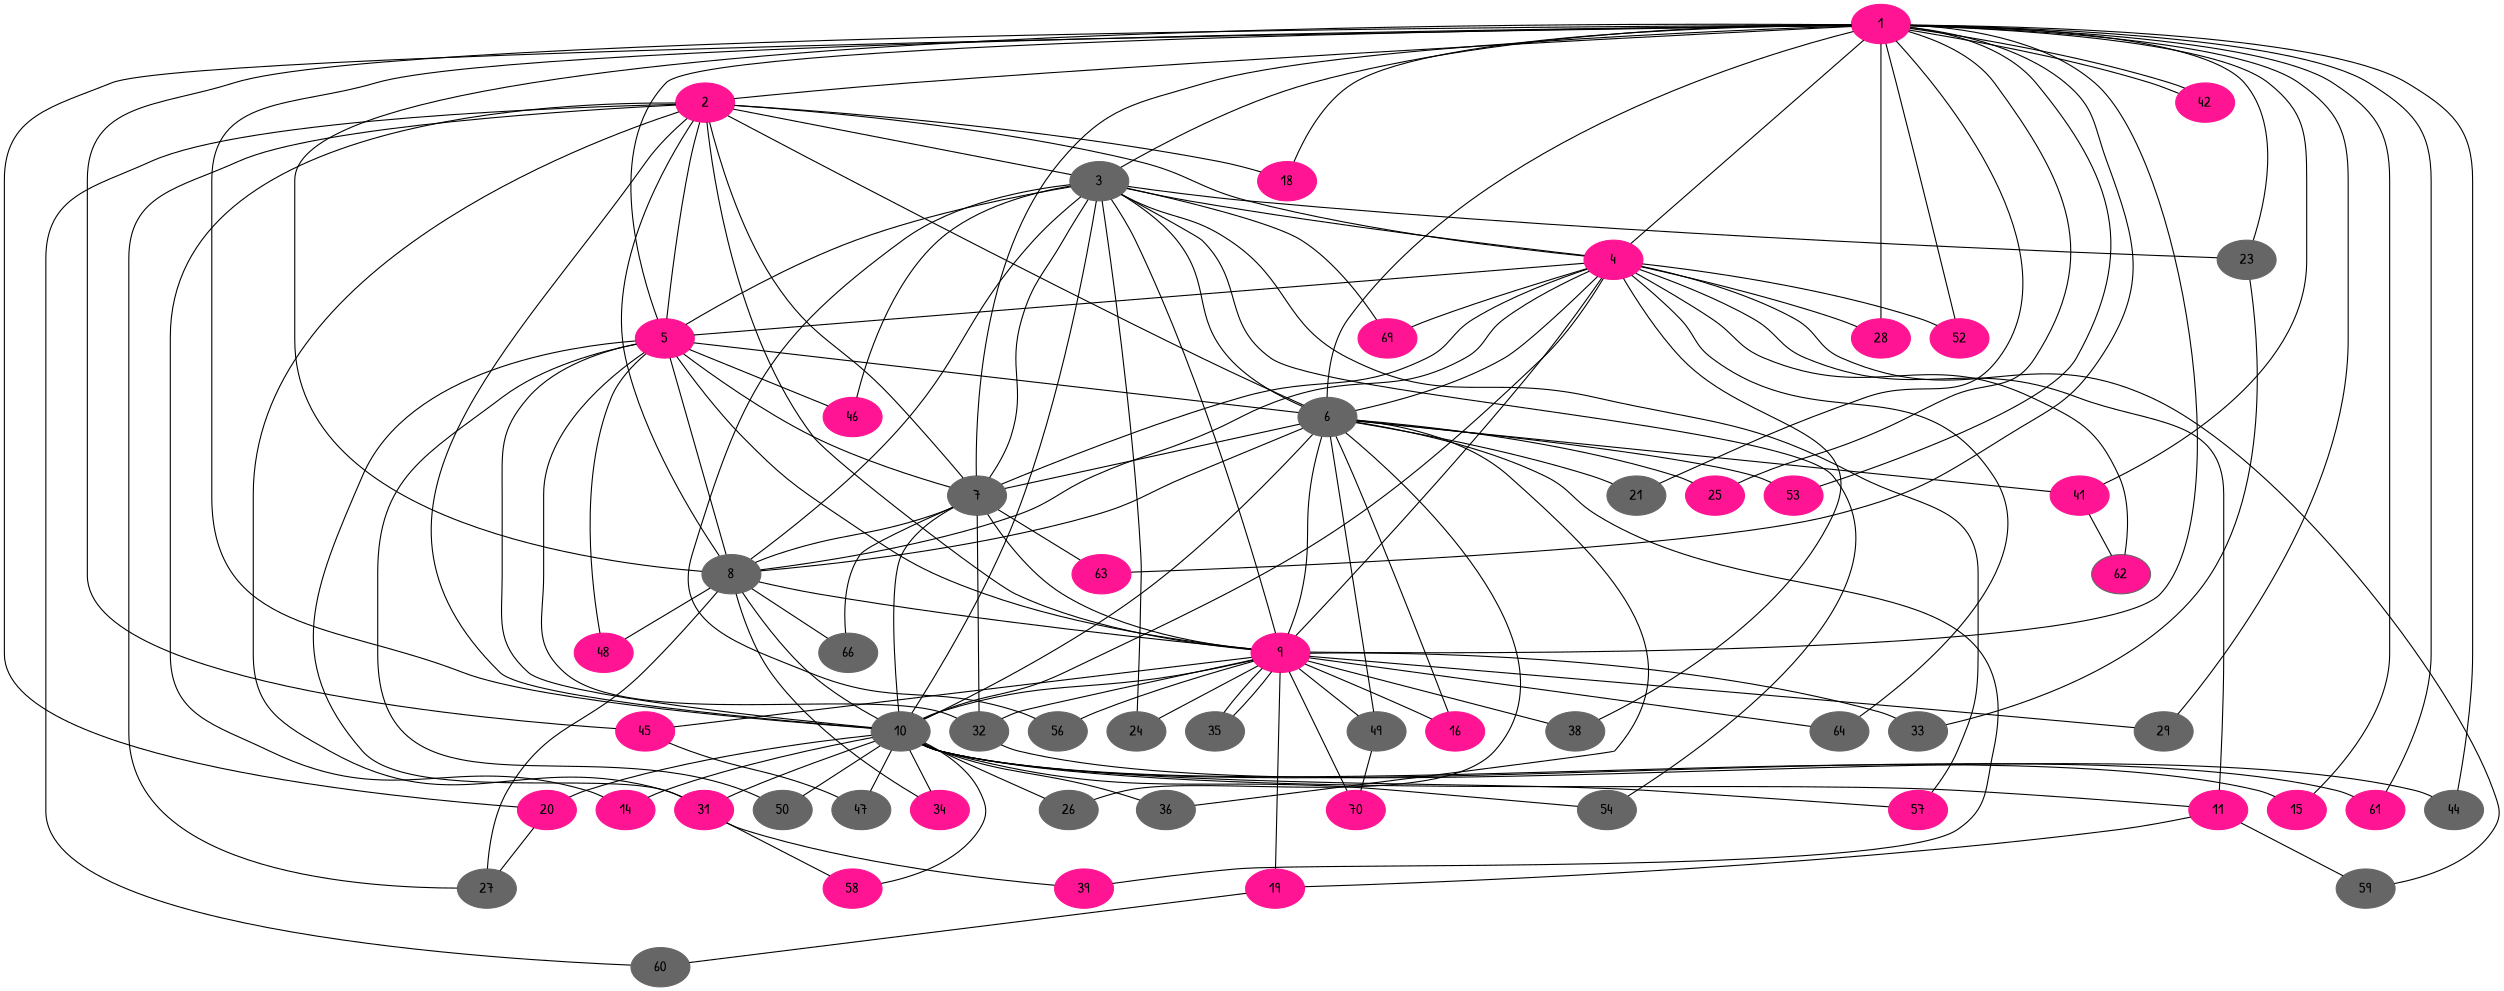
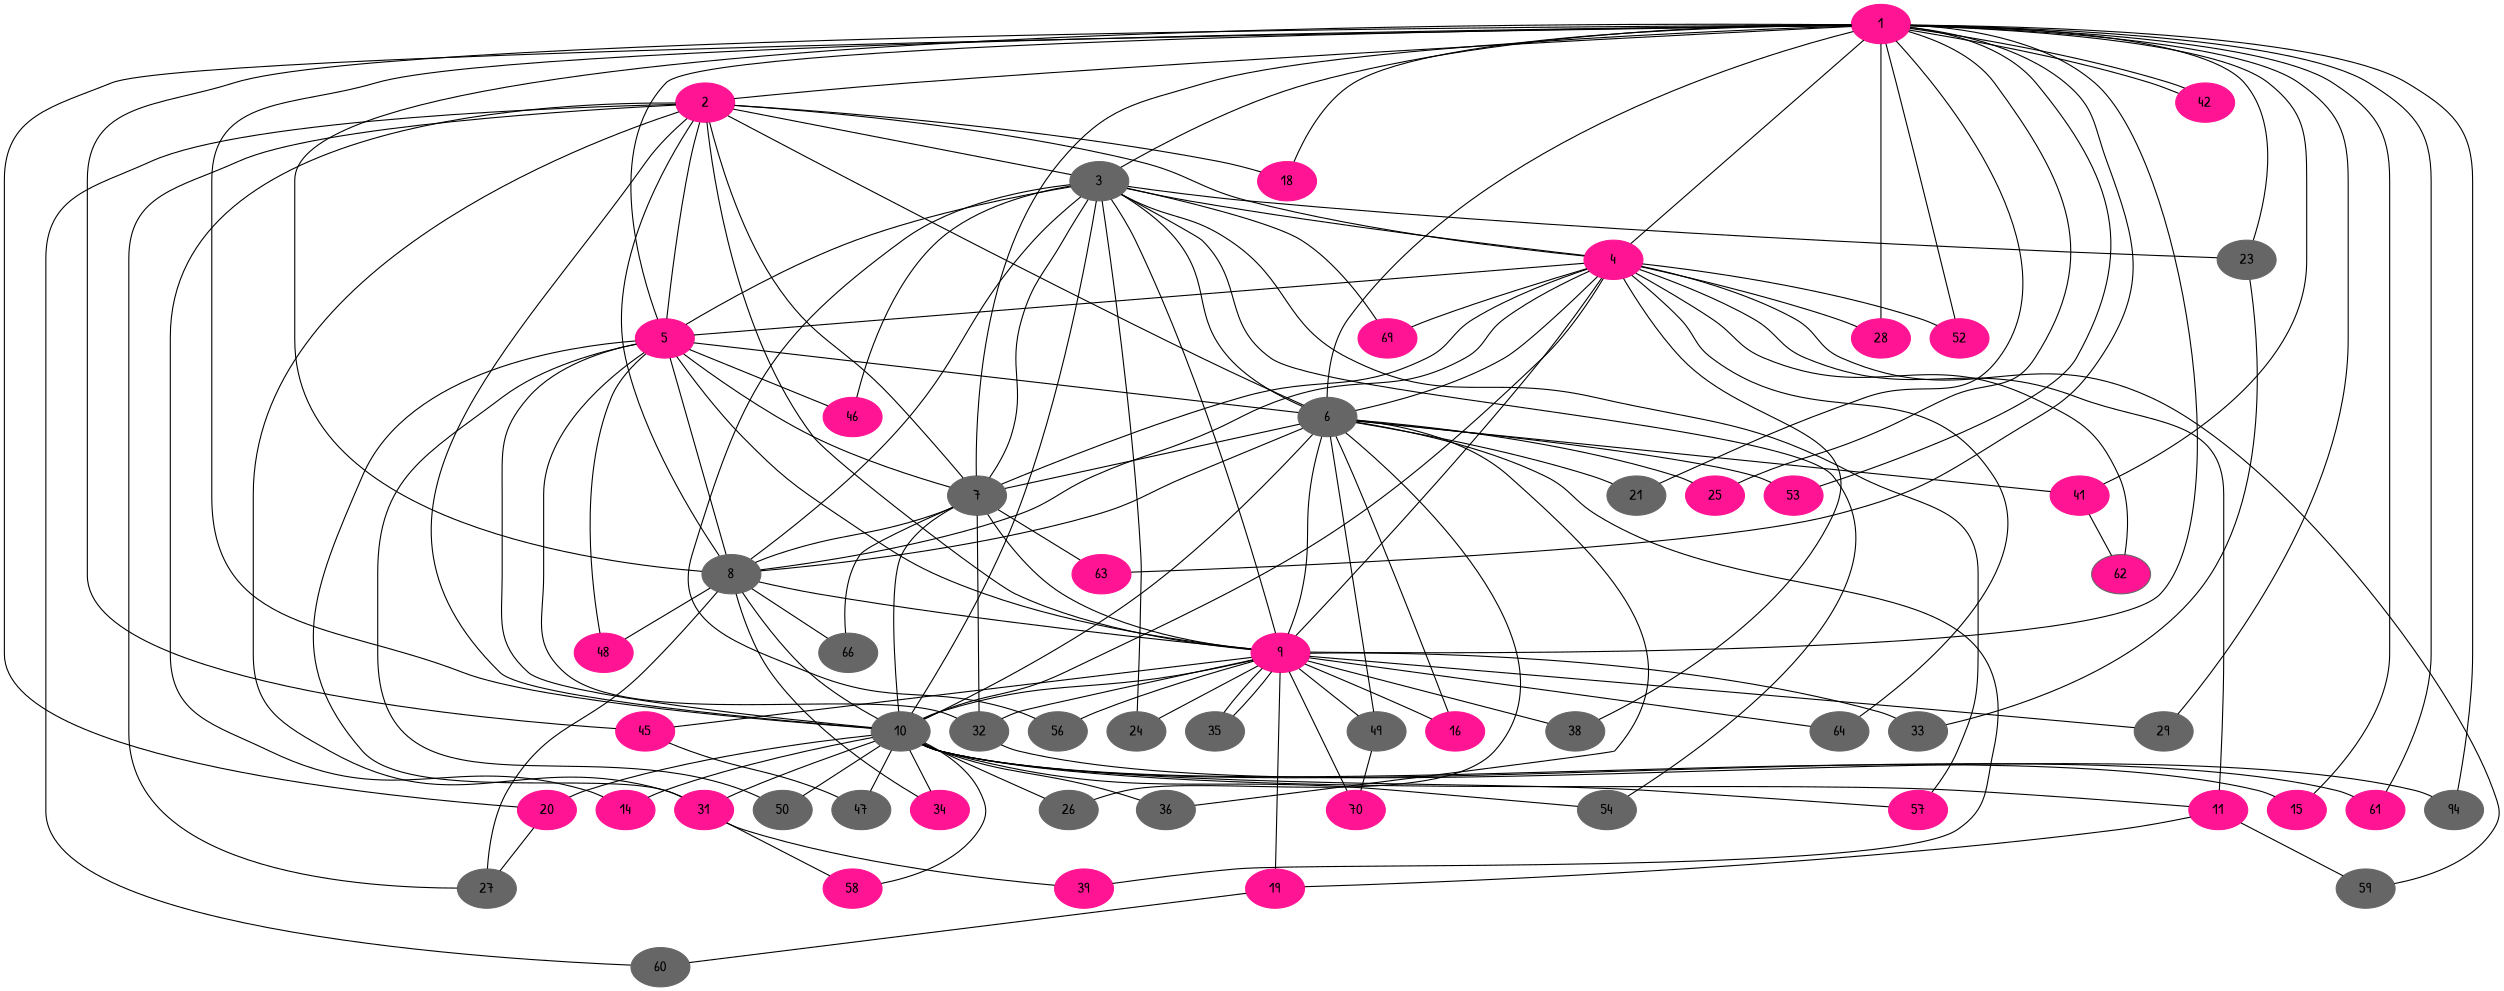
node "44": label "44" -> "94"
